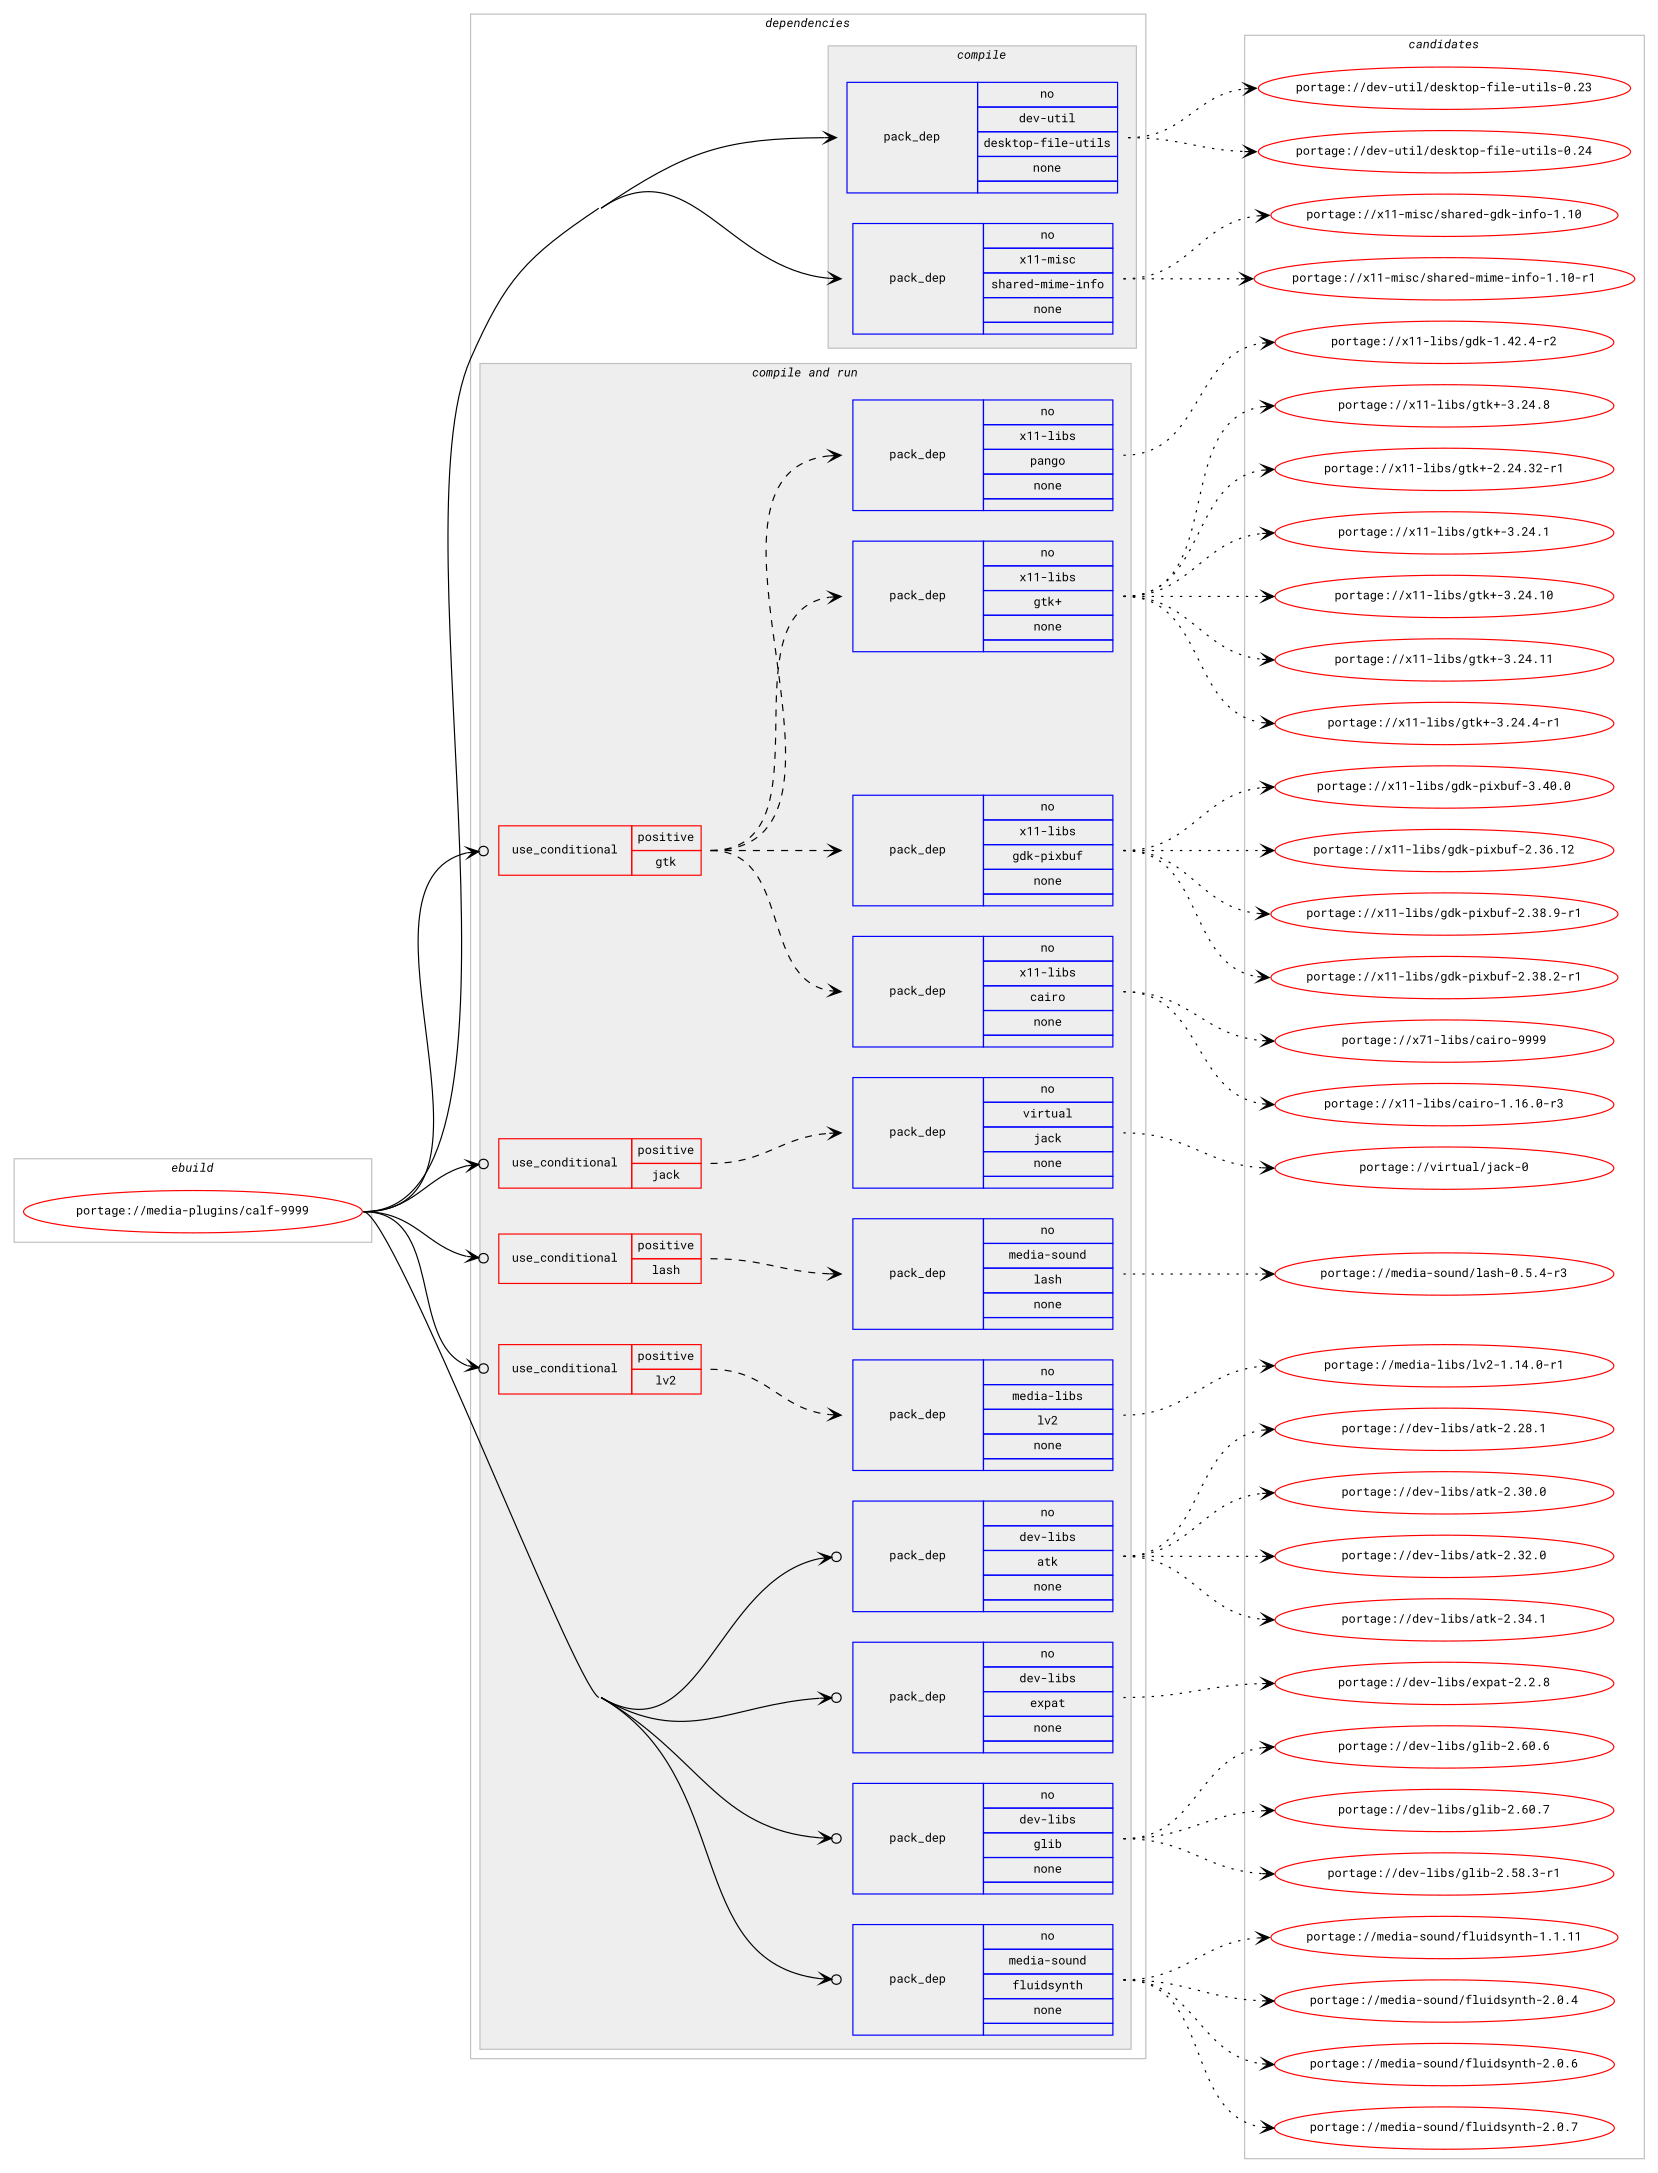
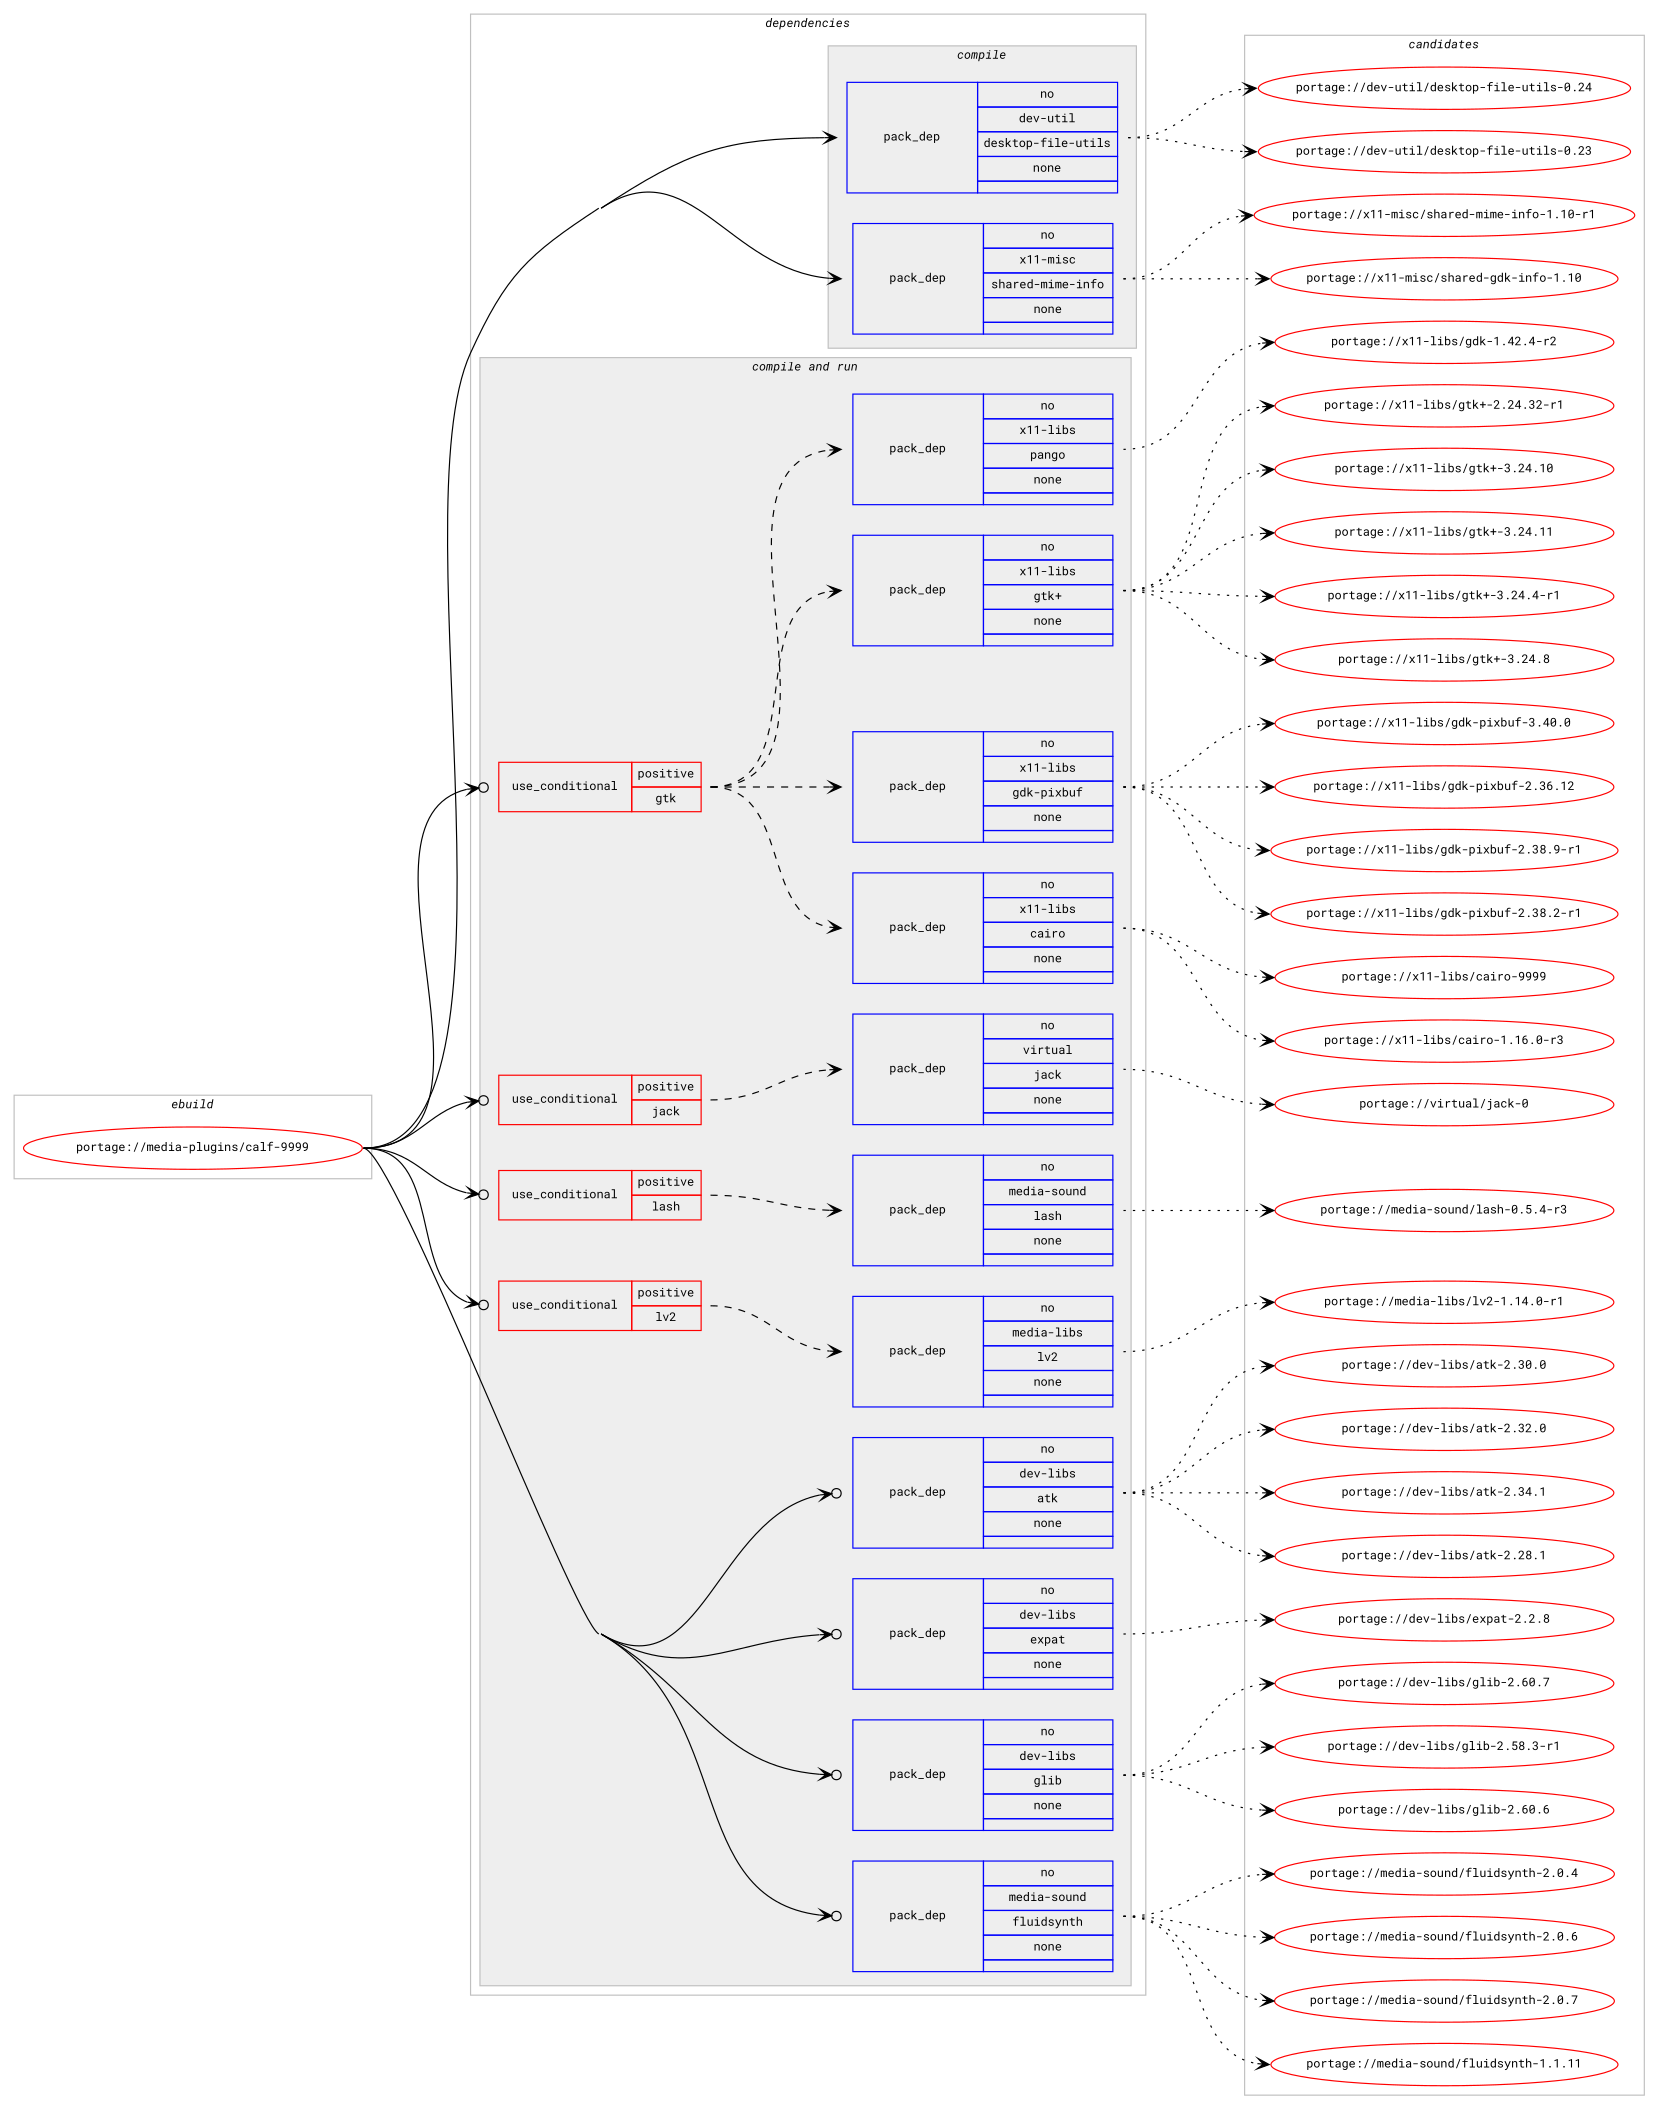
node "portage://x11-libs/gtk+-3.24.1": removed
node "portage://x71-libs/cairo-9999": label "portage://x71-libs/cairo-9999" -> "portage://x11-libs/cairo-9999"
